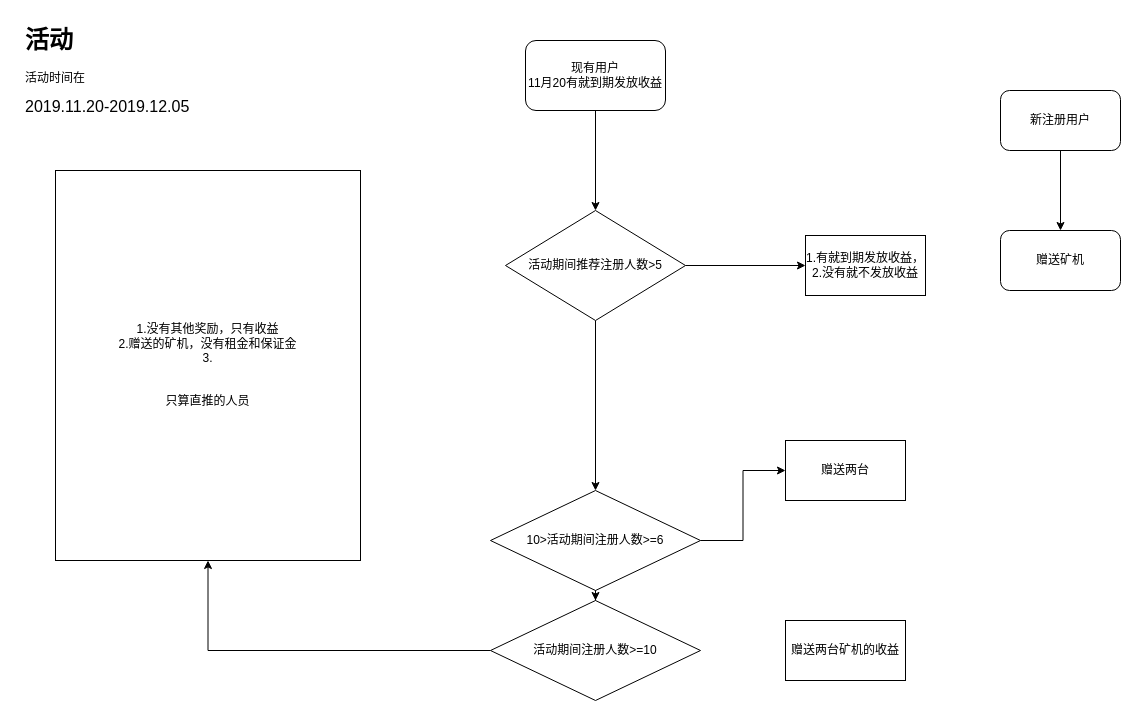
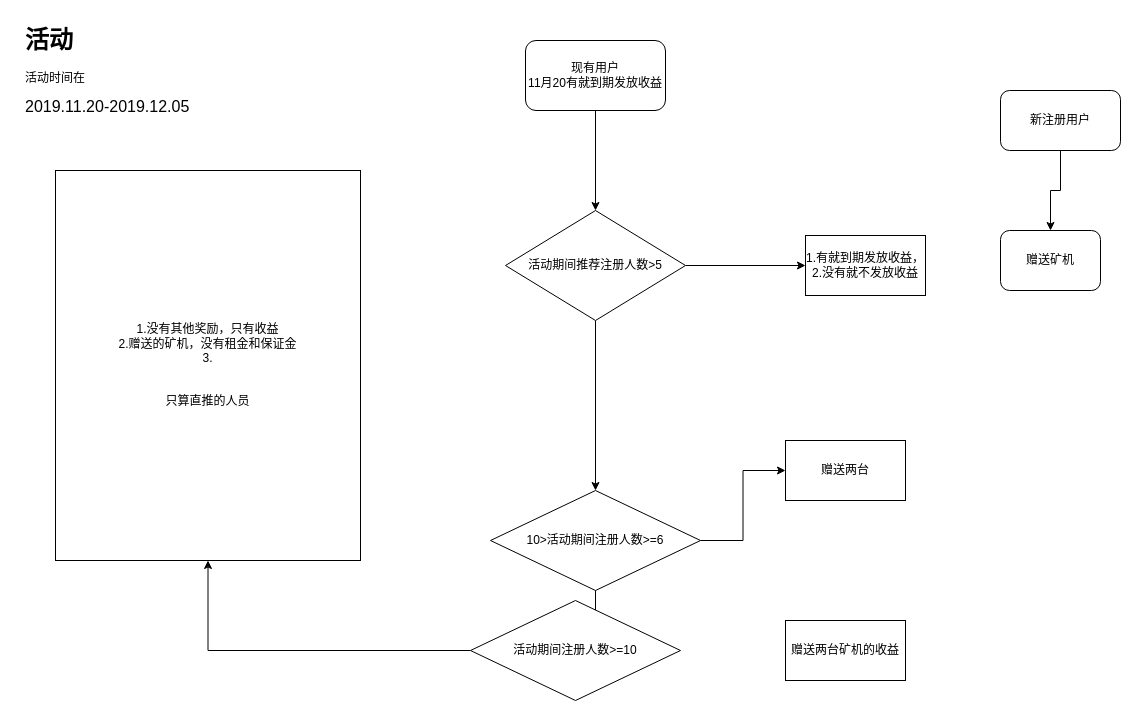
node "赠送矿机": size 120x60 -> 100x60
node "活动期间注册人数>=10": moved (596, 651) -> (576, 651)
